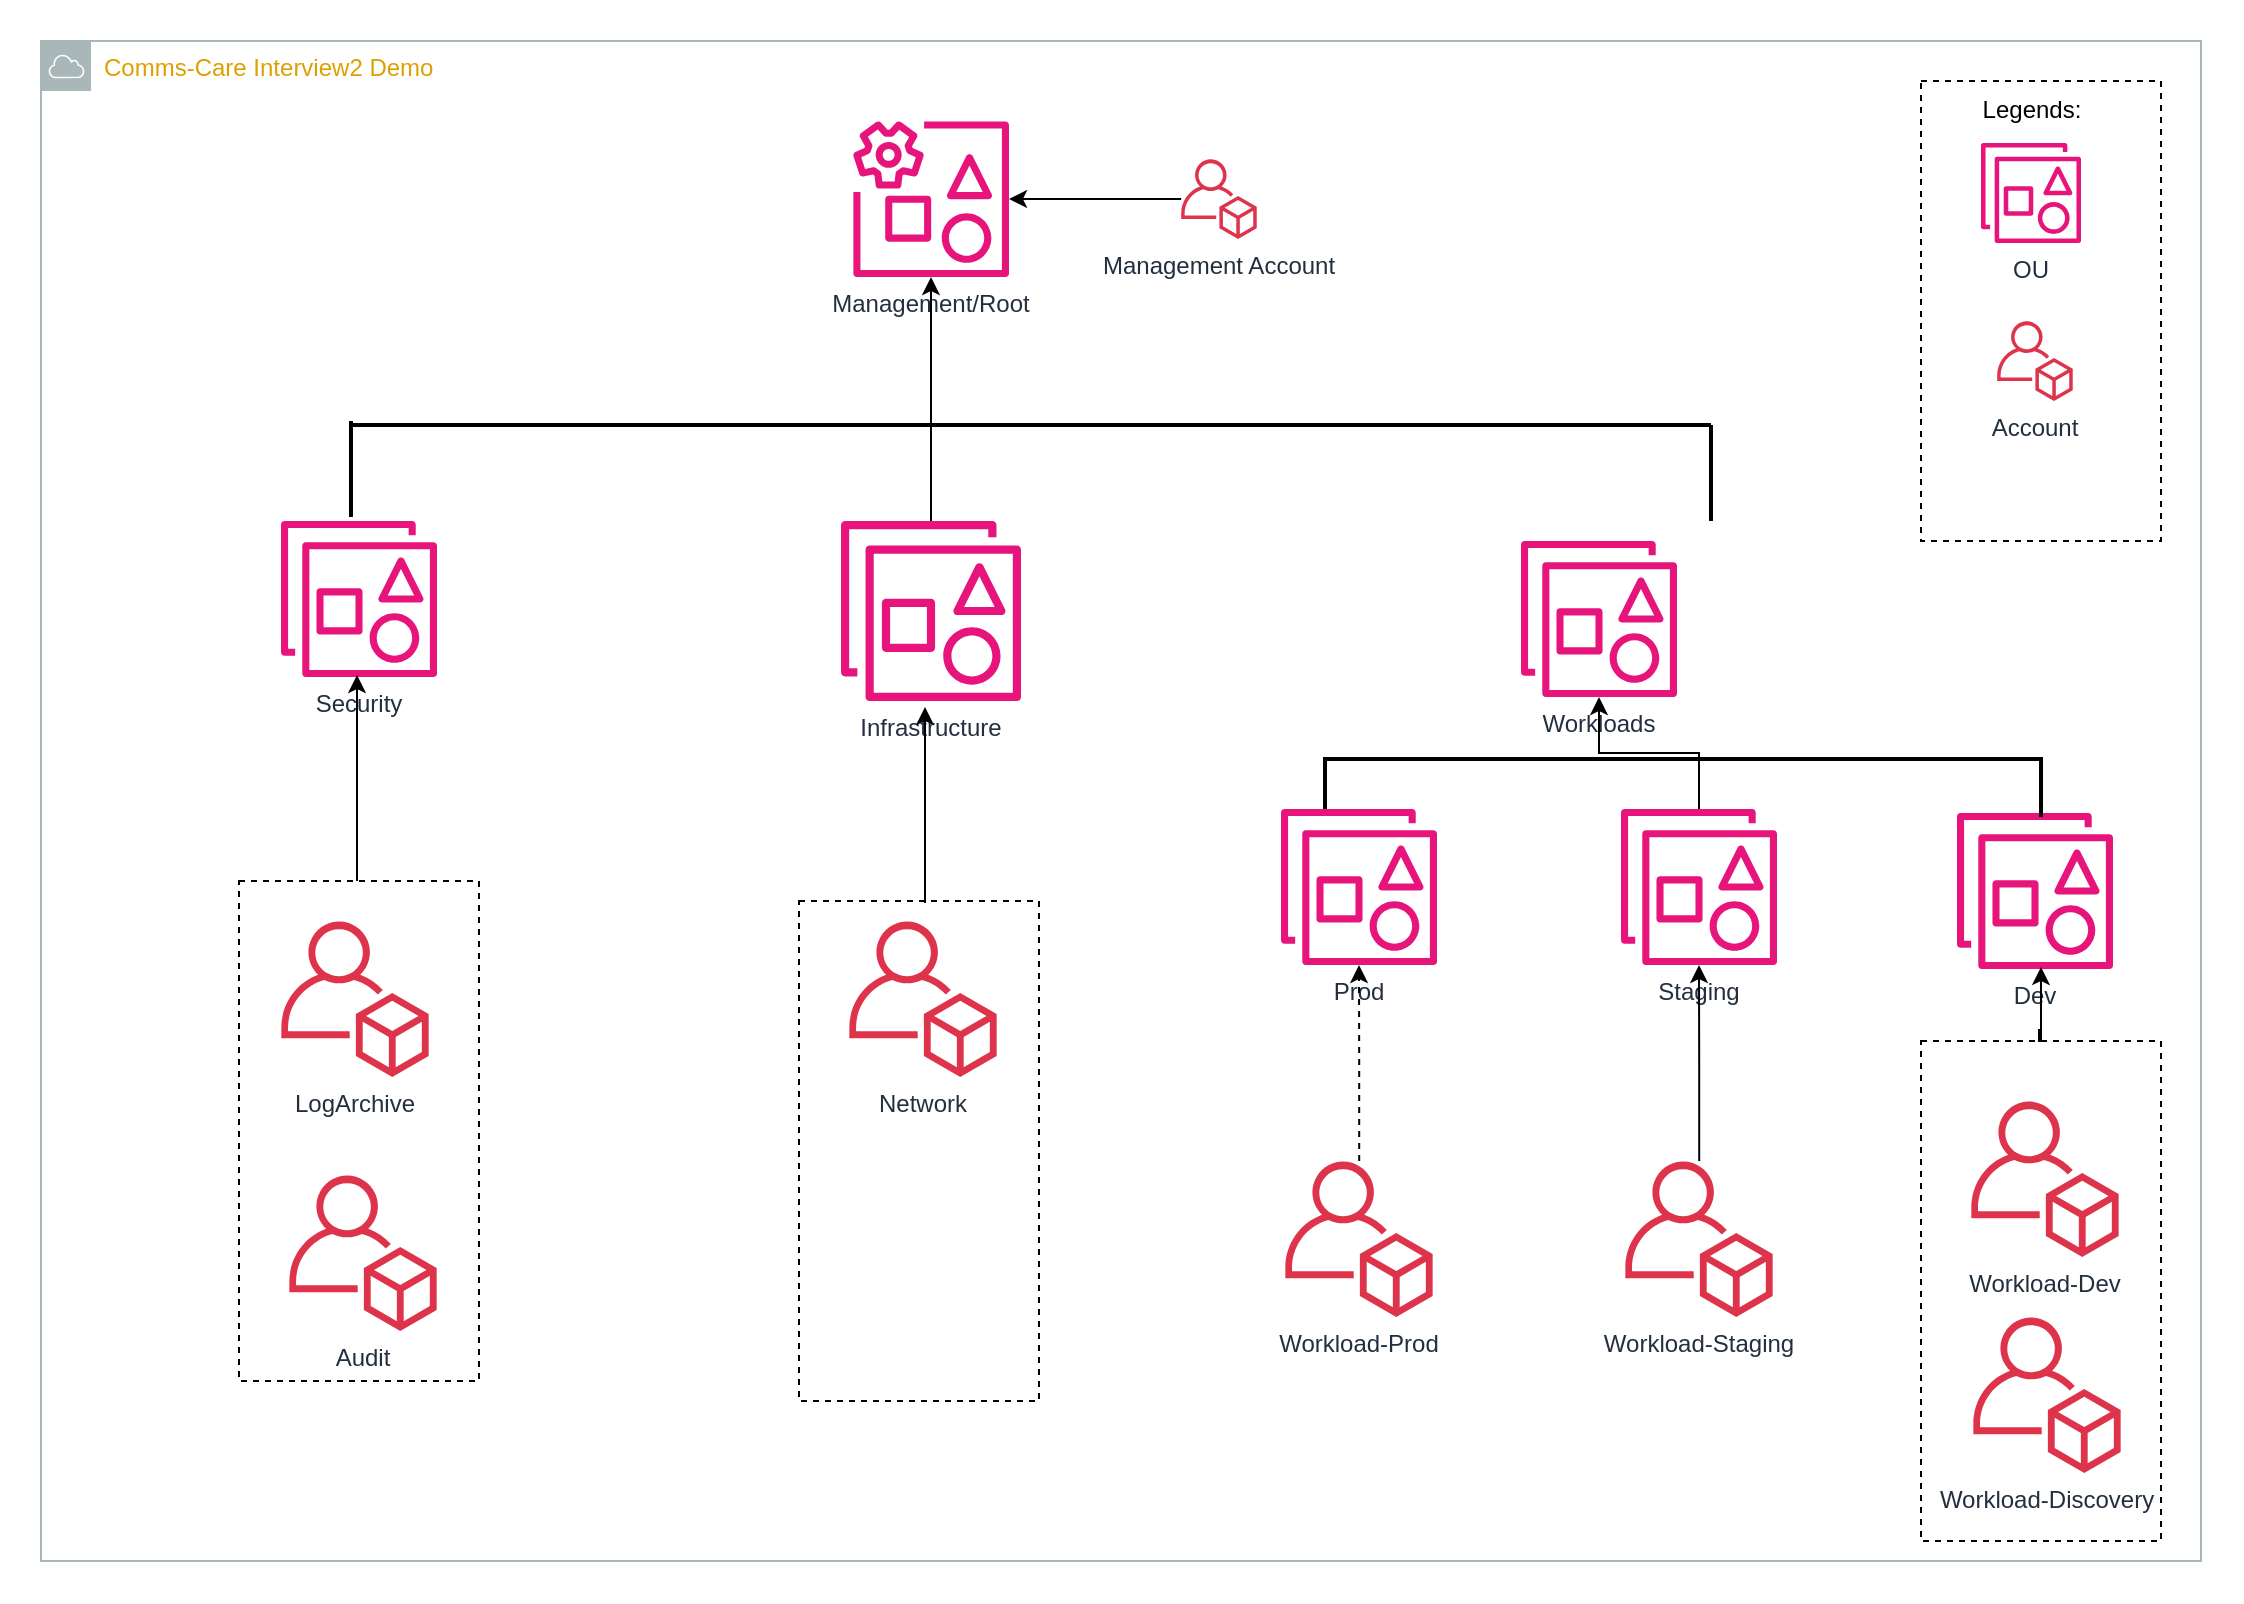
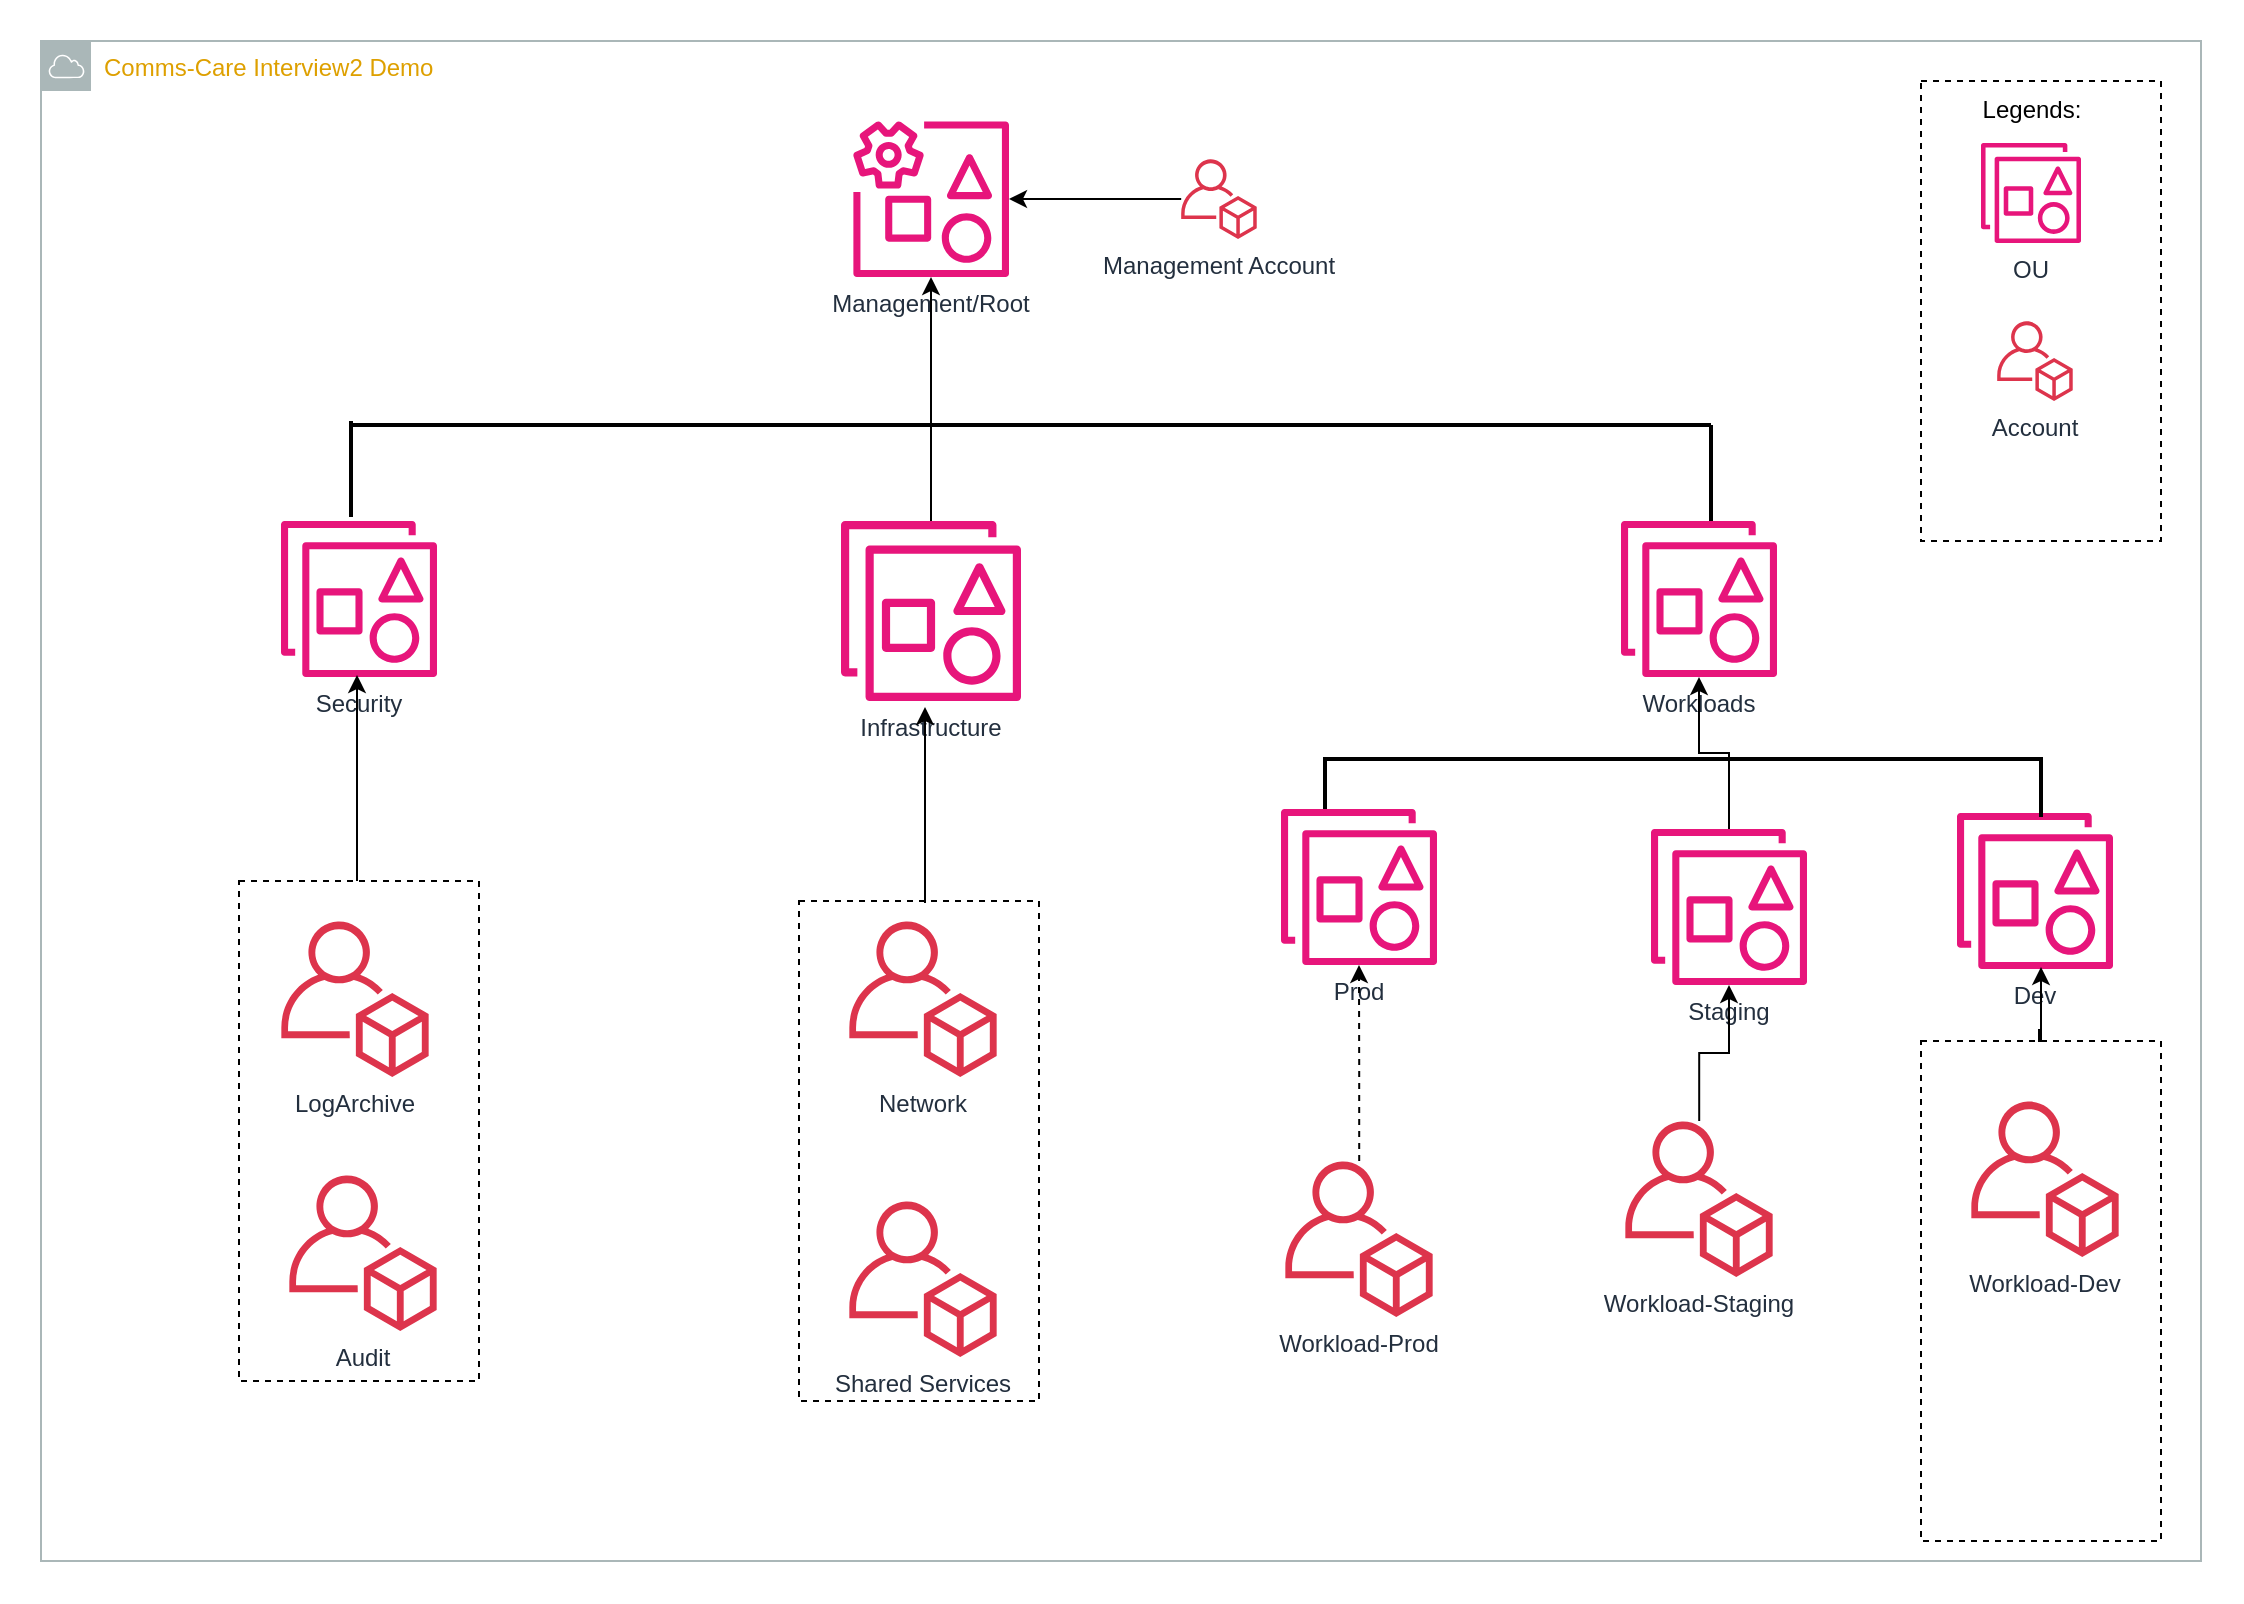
node "Workloads": moved (1599, 619) -> (1699, 599)
node "Staging": moved (1699, 887) -> (1729, 907)
node "Workload-Staging": moved (1699, 1239) -> (1699, 1199)
node "Shared Services": added
node "Workload-Discovery": removed
